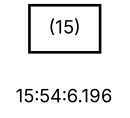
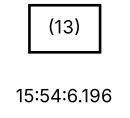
node "(15)": label "(15)" -> "(13)"
